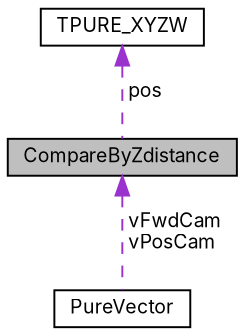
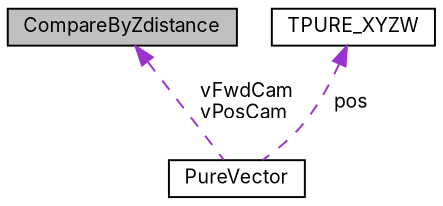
edge "CompareByZdistance" -> "TPURE_XYZW": now "PureVector" -> "TPURE_XYZW"
